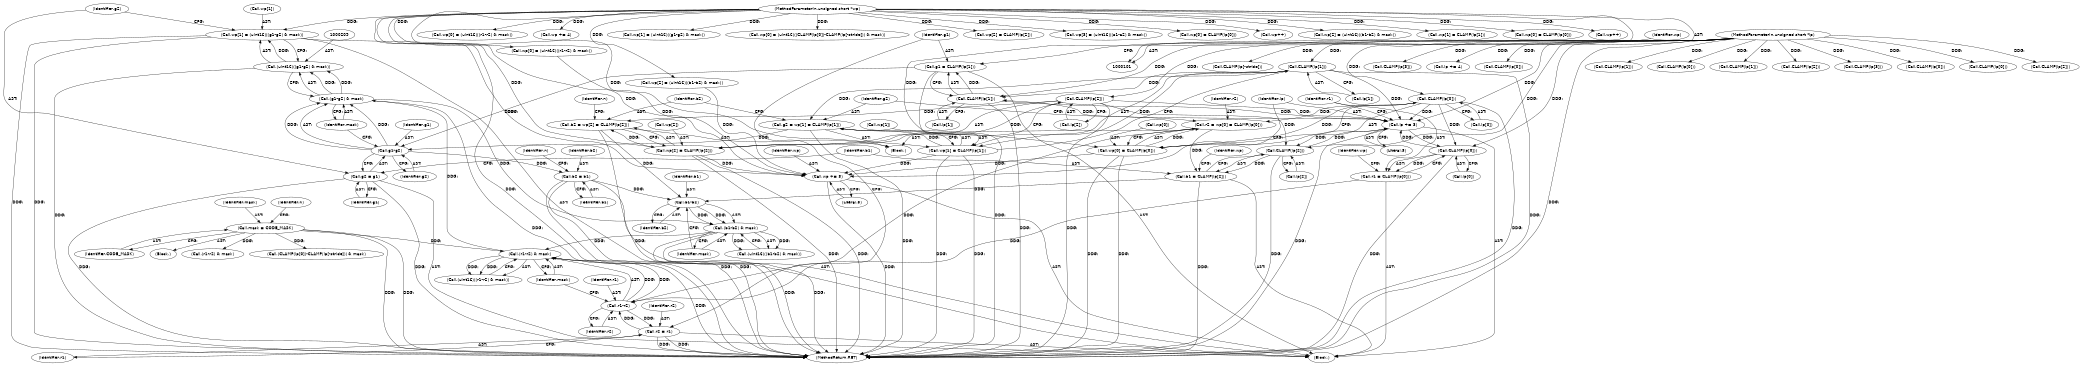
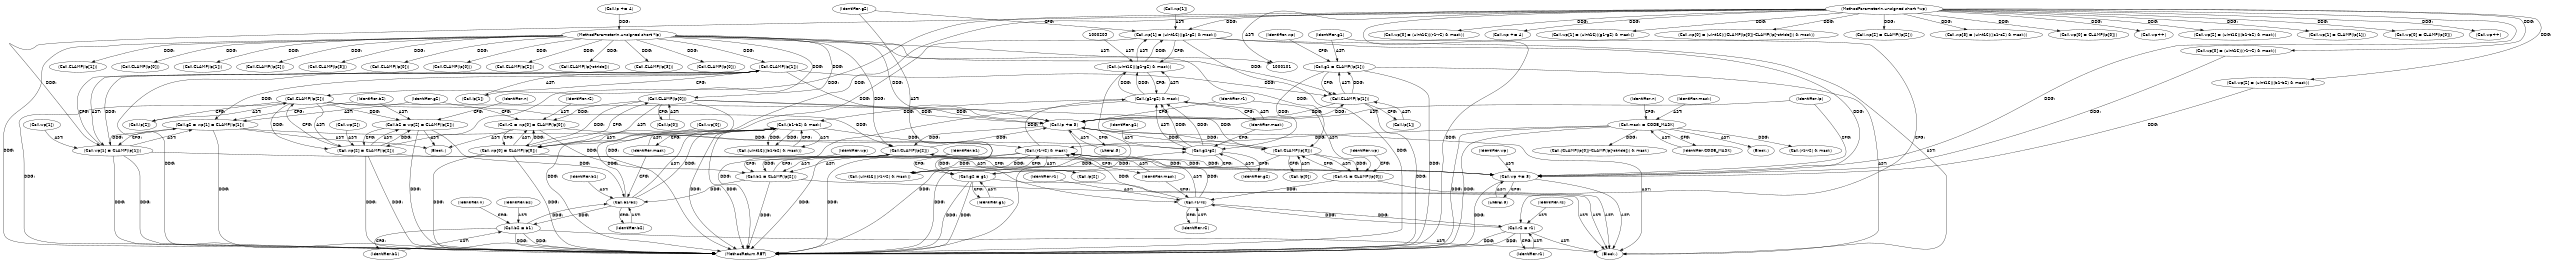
edge "(MethodParameterIn,unsigned short *ip)" -> "(Call,ip += 4)": reversed
edge "(Call,g1-g2)" -> "(Call,b2 = b1)": now "(Call,b1-b2)" -> "(Call,b2 = b1)"
edge "(Call,g2 = g1)" -> "(Call,g1-g2)": label "AST: " -> "DDG: "
